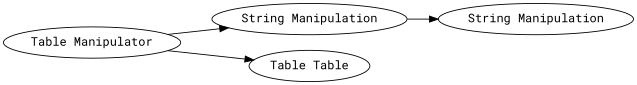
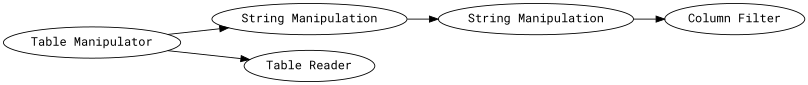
node "Column Filter": added
node "Table Table": label "Table Table" -> "Table Reader"
